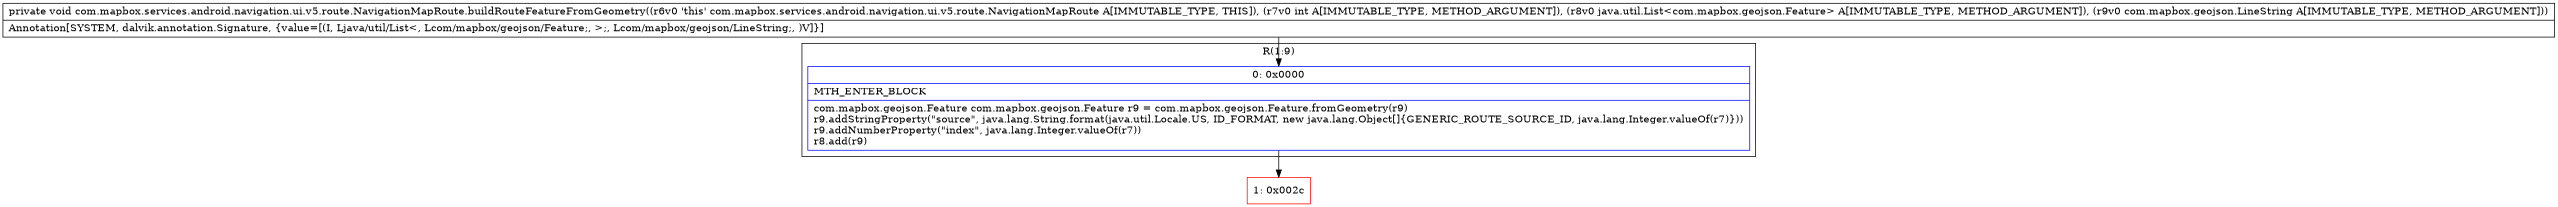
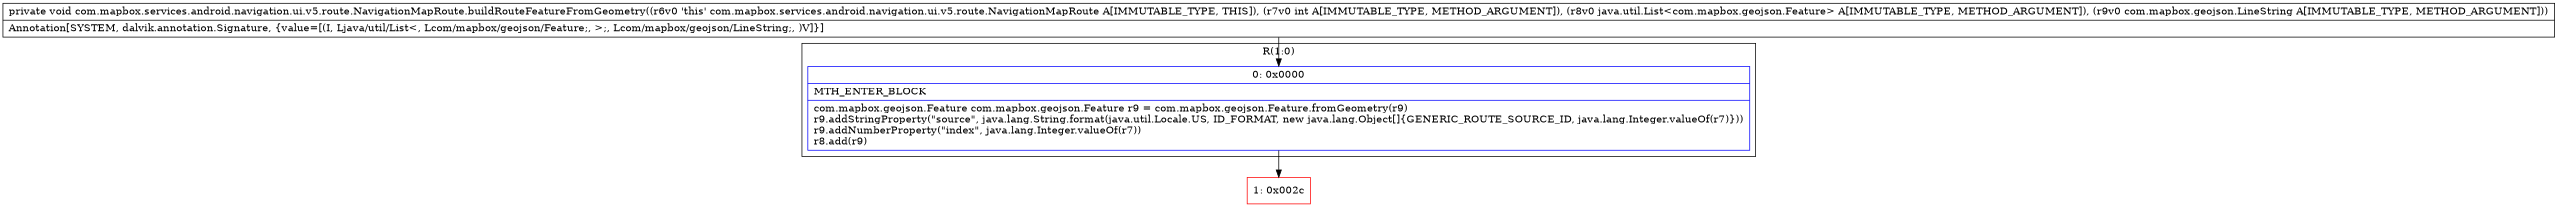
cluster "R(1:9)": label "R(1:9)" -> "R(1:0)"
